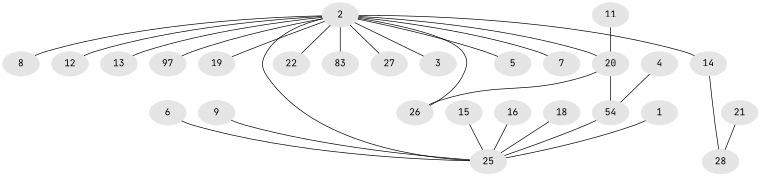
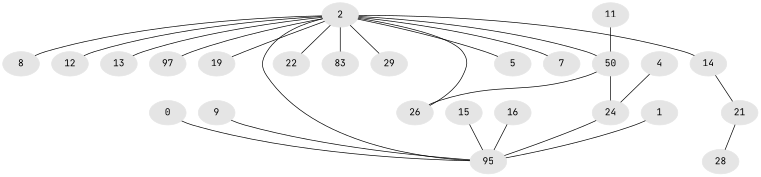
node "27": label "27" -> "29"
node "3": removed
node "20": label "20" -> "50"
node "6": label "6" -> "0"
node "18": removed
node "54": label "54" -> "24"
edge "14" -- "28": now "14" -- "21"
node "25": label "25" -> "95"
